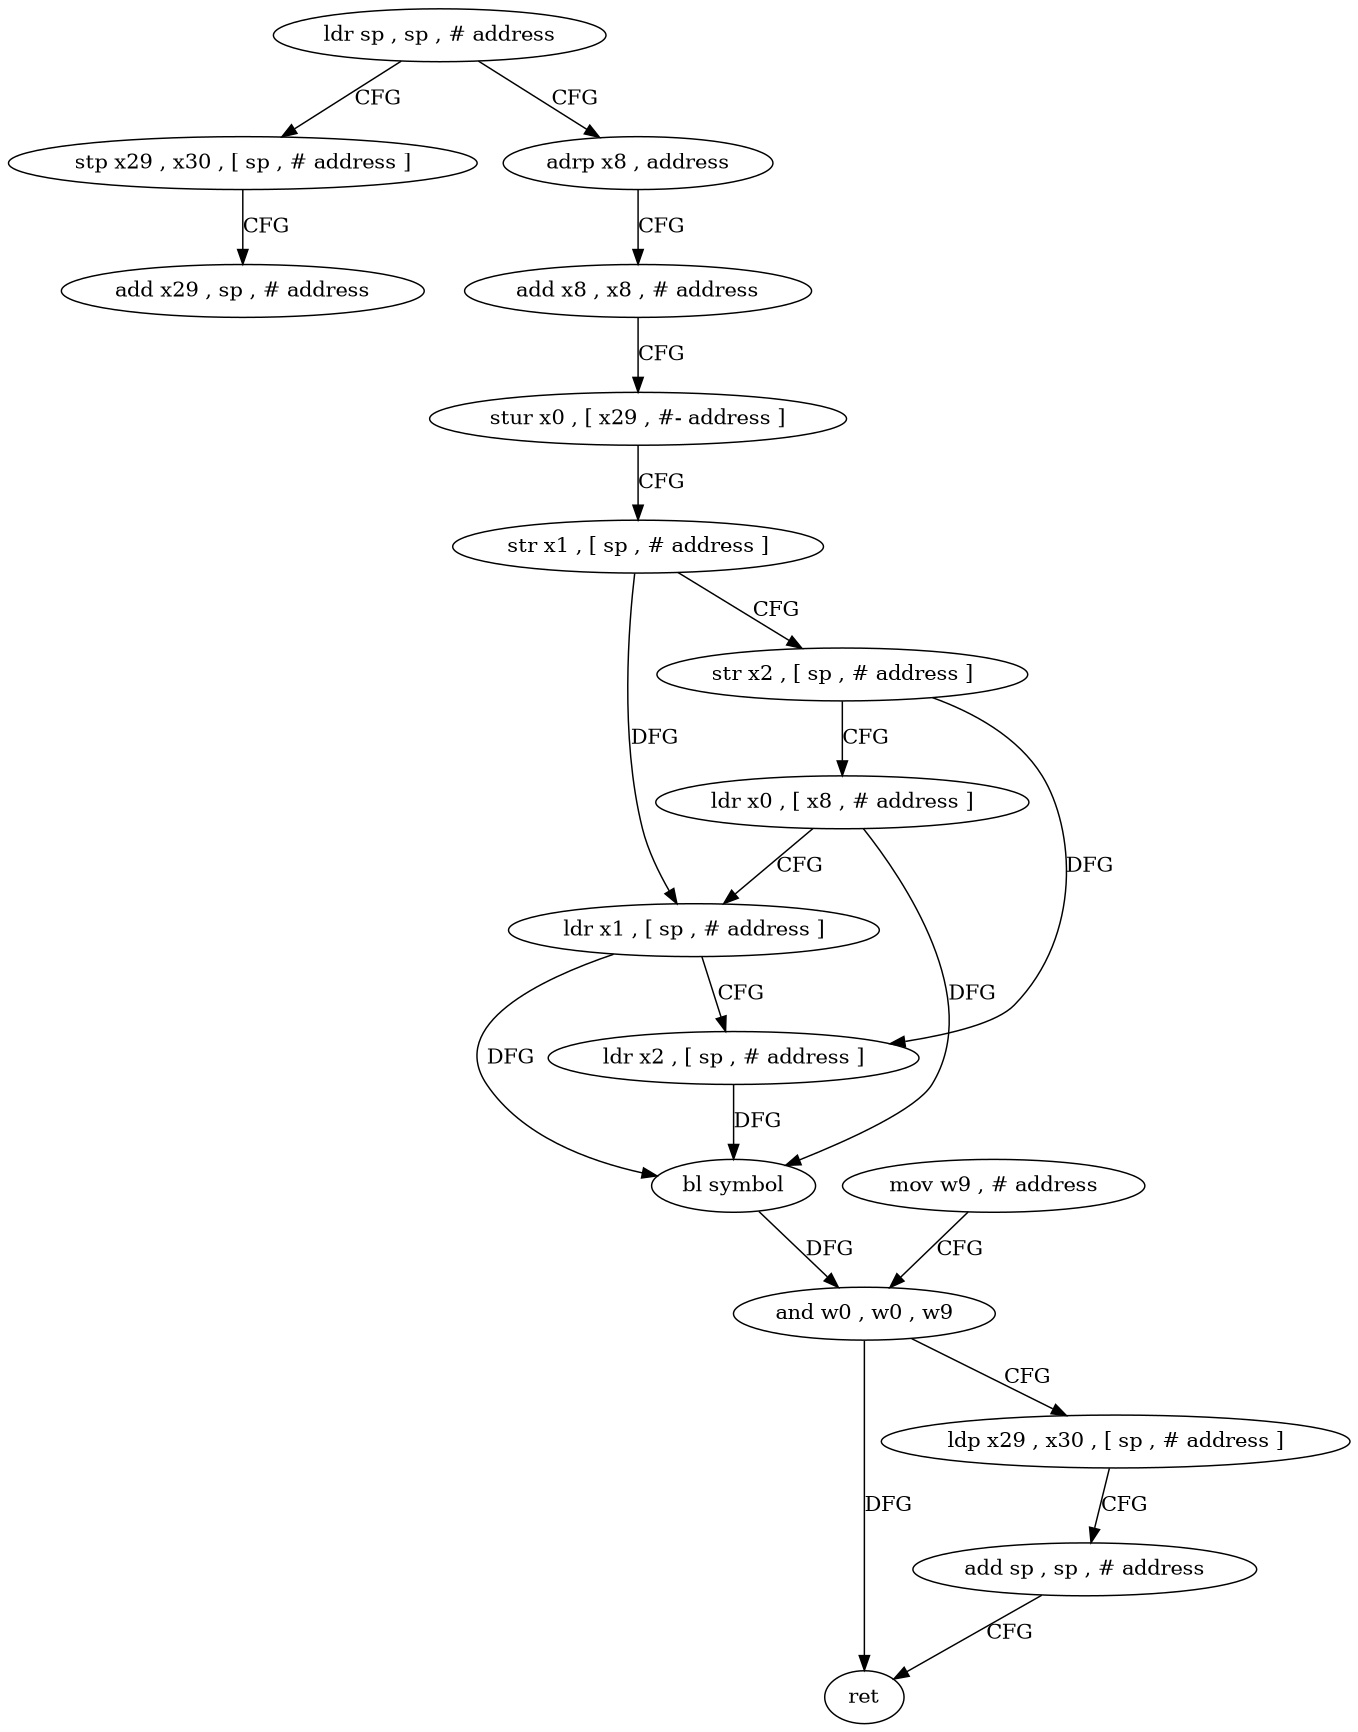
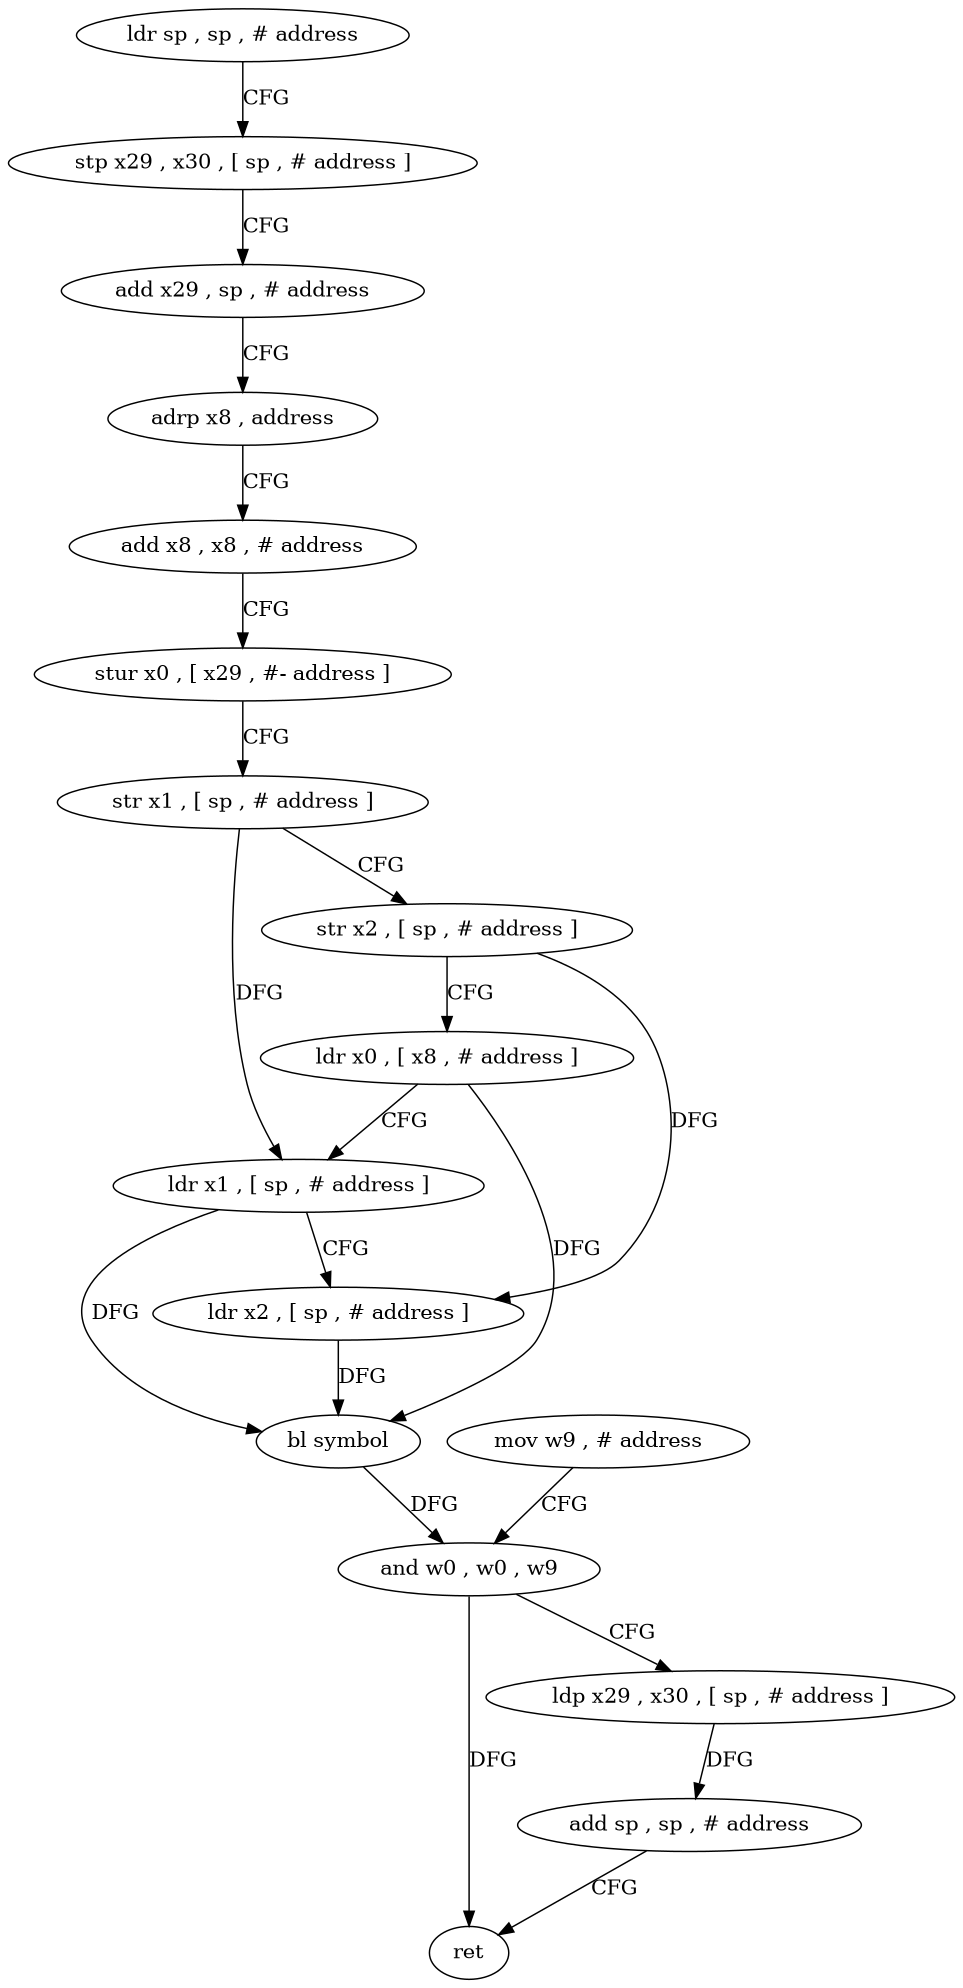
edge "ldr sp , sp , # address" -> "adrp x8 , address": now "add x29 , sp , # address" -> "adrp x8 , address"
edge "ldp x29 , x30 , [ sp , # address ]" -> "add sp , sp , # address": label "CFG" -> "DFG"
